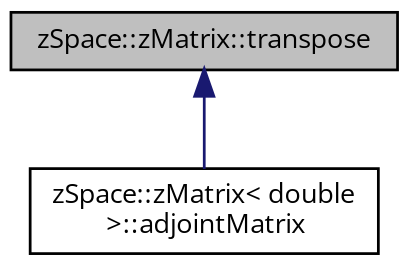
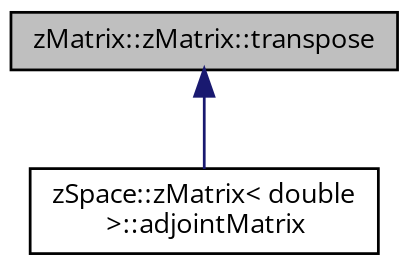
node "zSpace::zMatrix::transpose": label "zSpace::zMatrix::transpose" -> "zMatrix::zMatrix::transpose"
